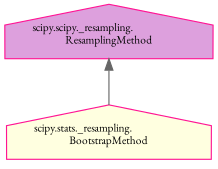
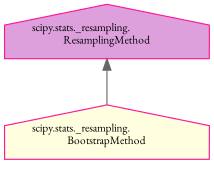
node "scipy.scipy._resampling. ResamplingMethod": label "scipy.scipy._resampling. ResamplingMethod" -> "scipy.stats._resampling. ResamplingMethod"
